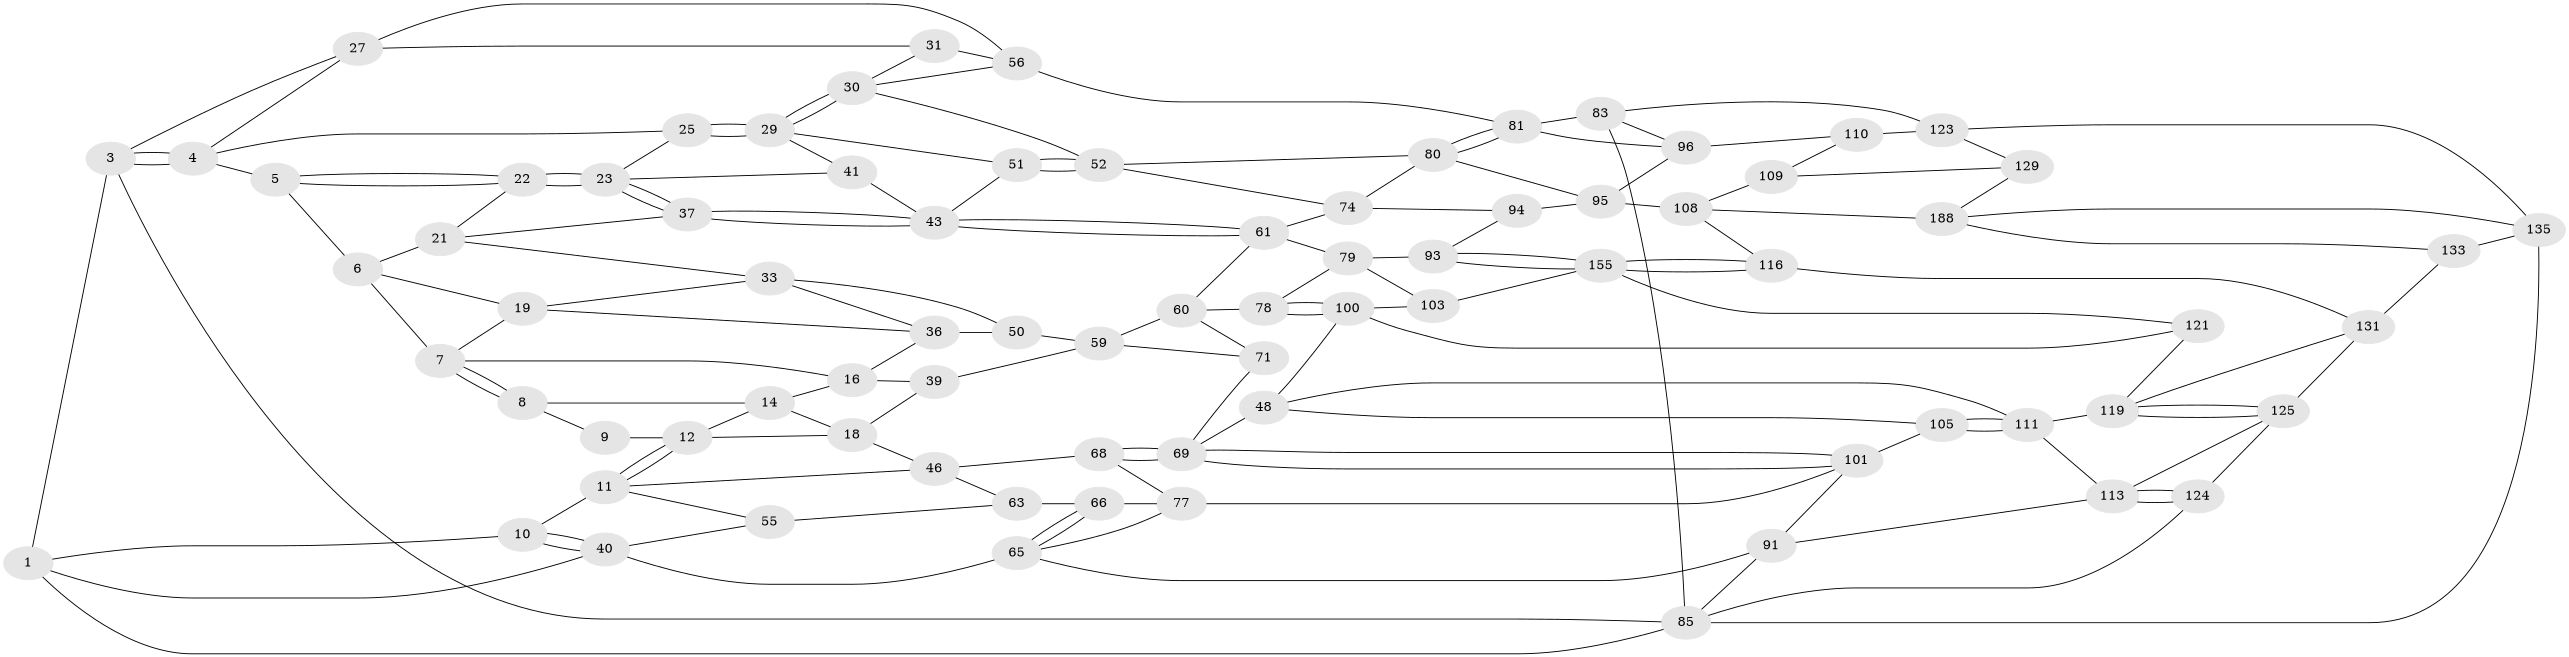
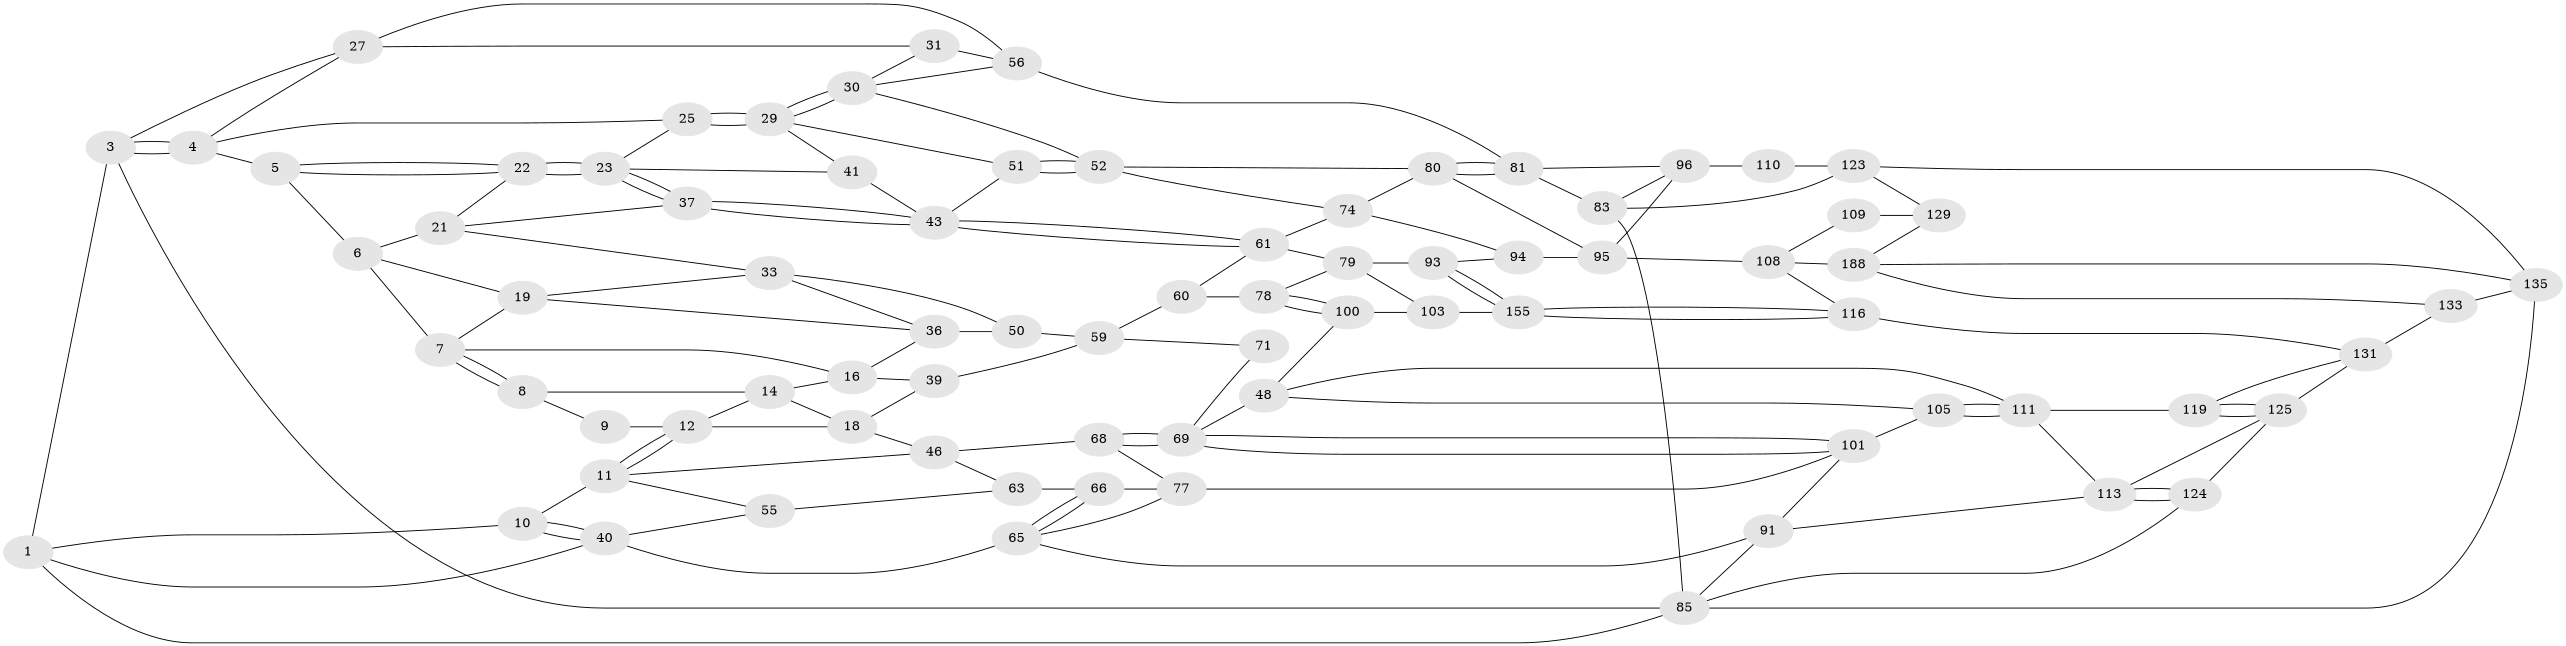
edge "110" -- "109": removed
node "121": removed
edge "60" -- "71": removed
